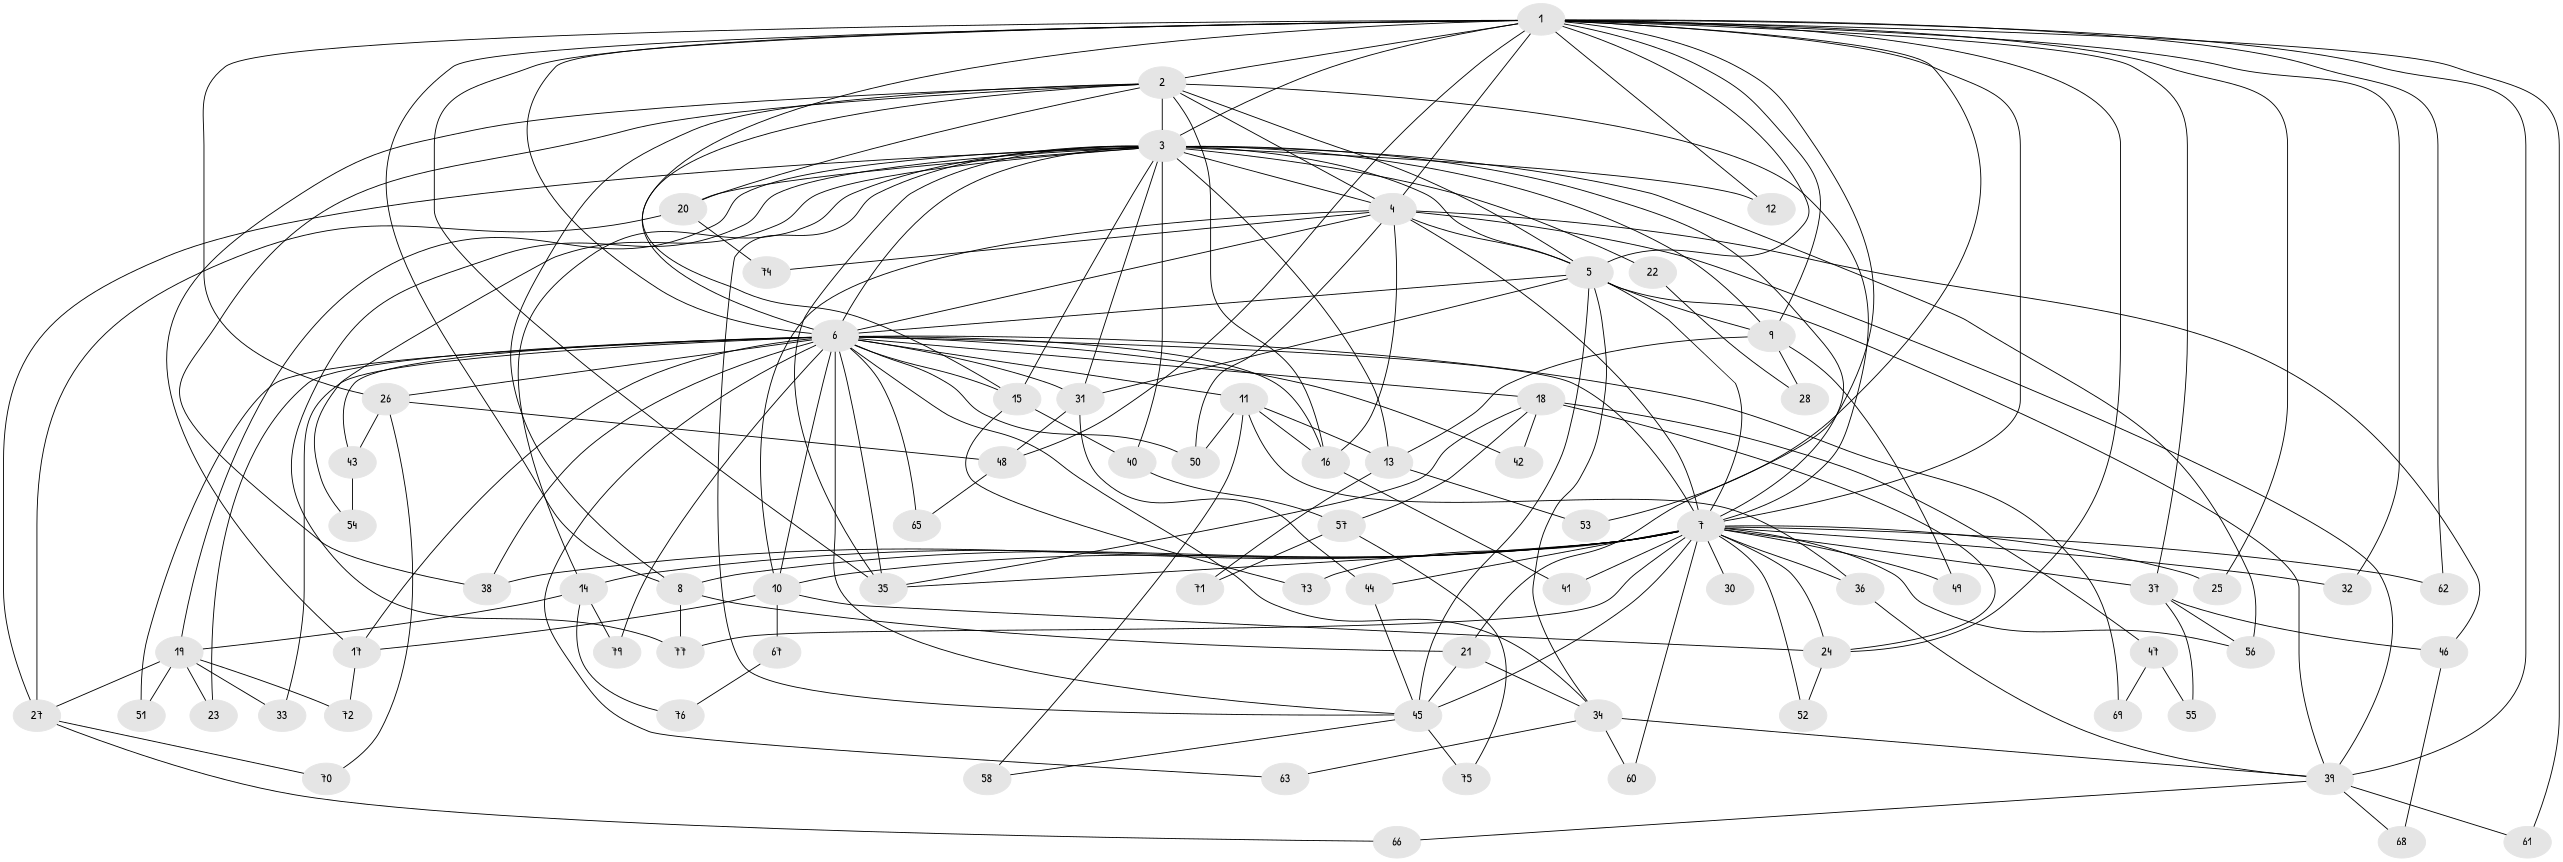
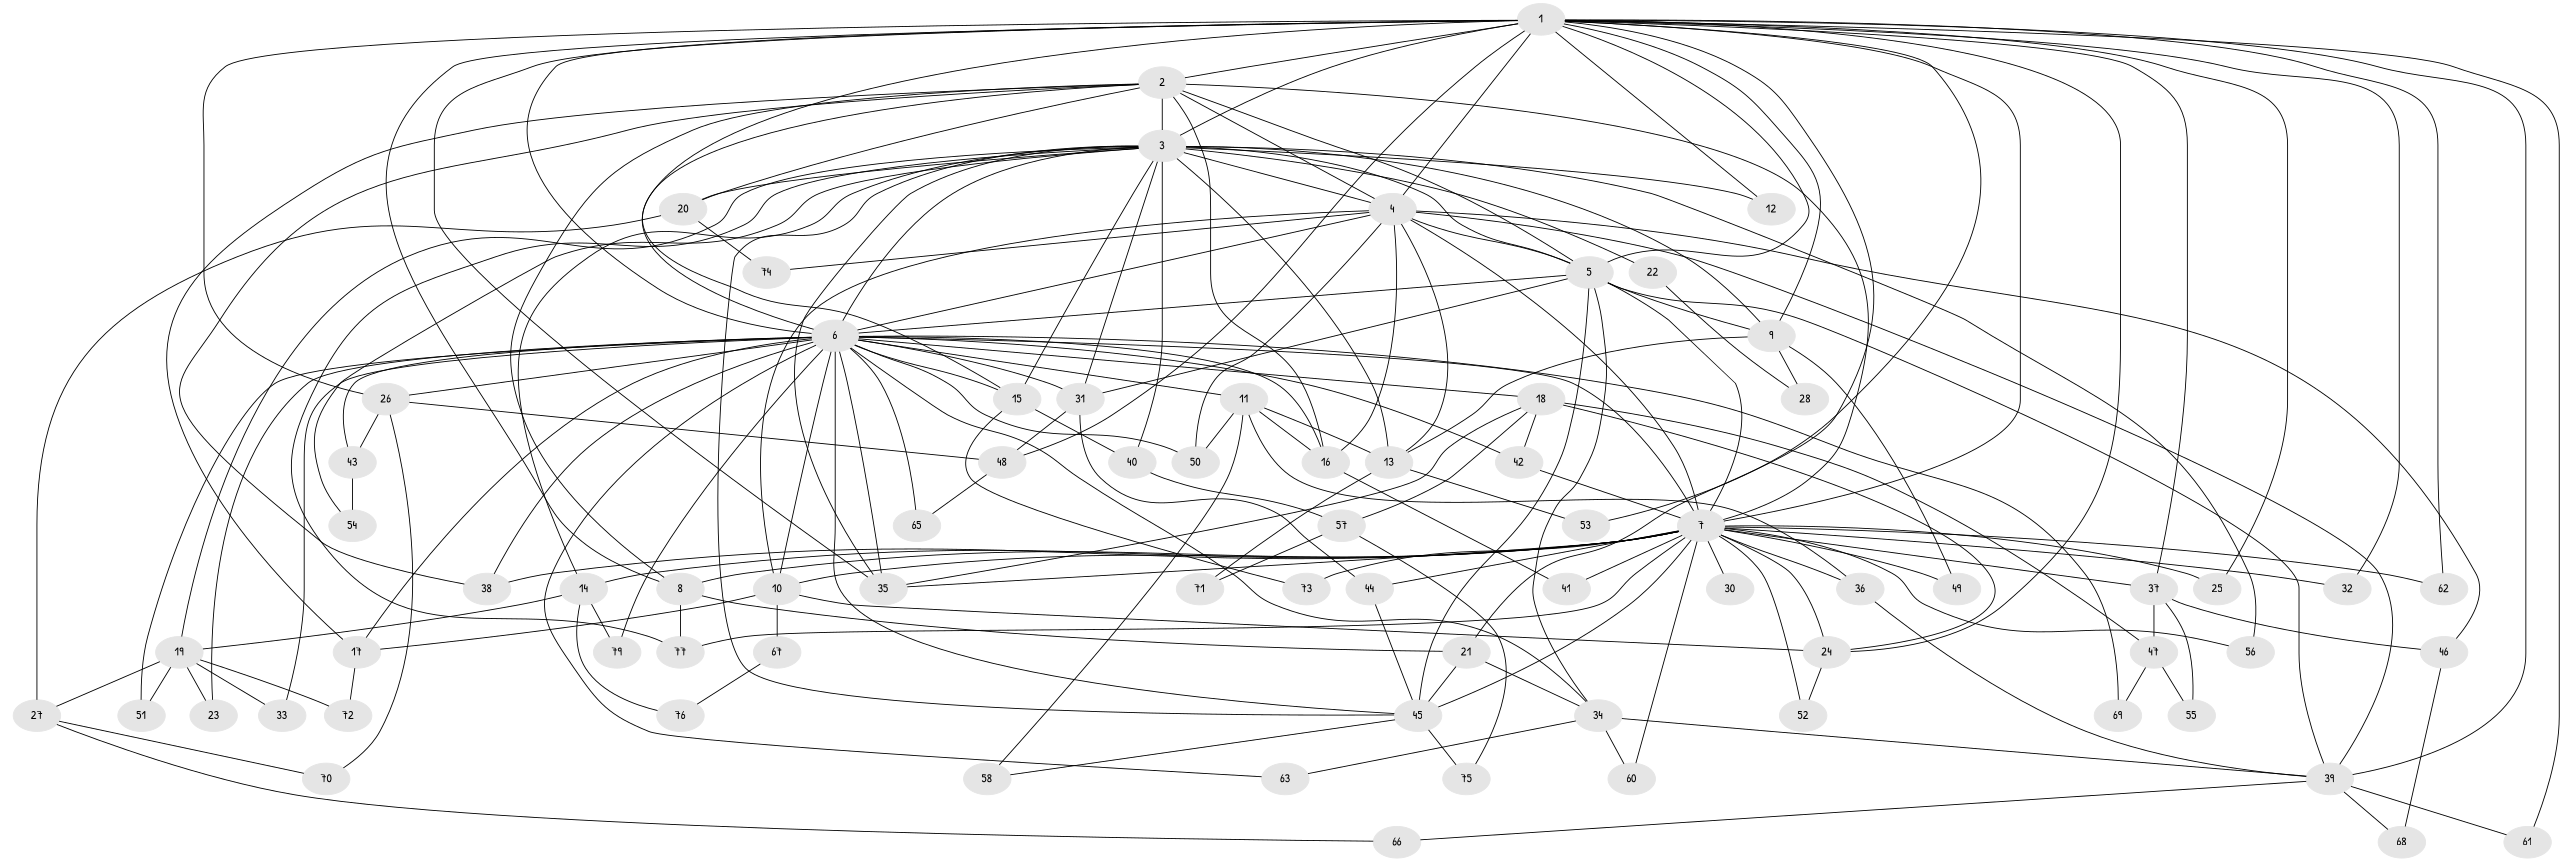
edge "3" -- "27": removed
edge "3" -- "7": now "42" -- "7"
edge "4" -- "13": added
edge "37" -- "56": now "37" -- "47"
